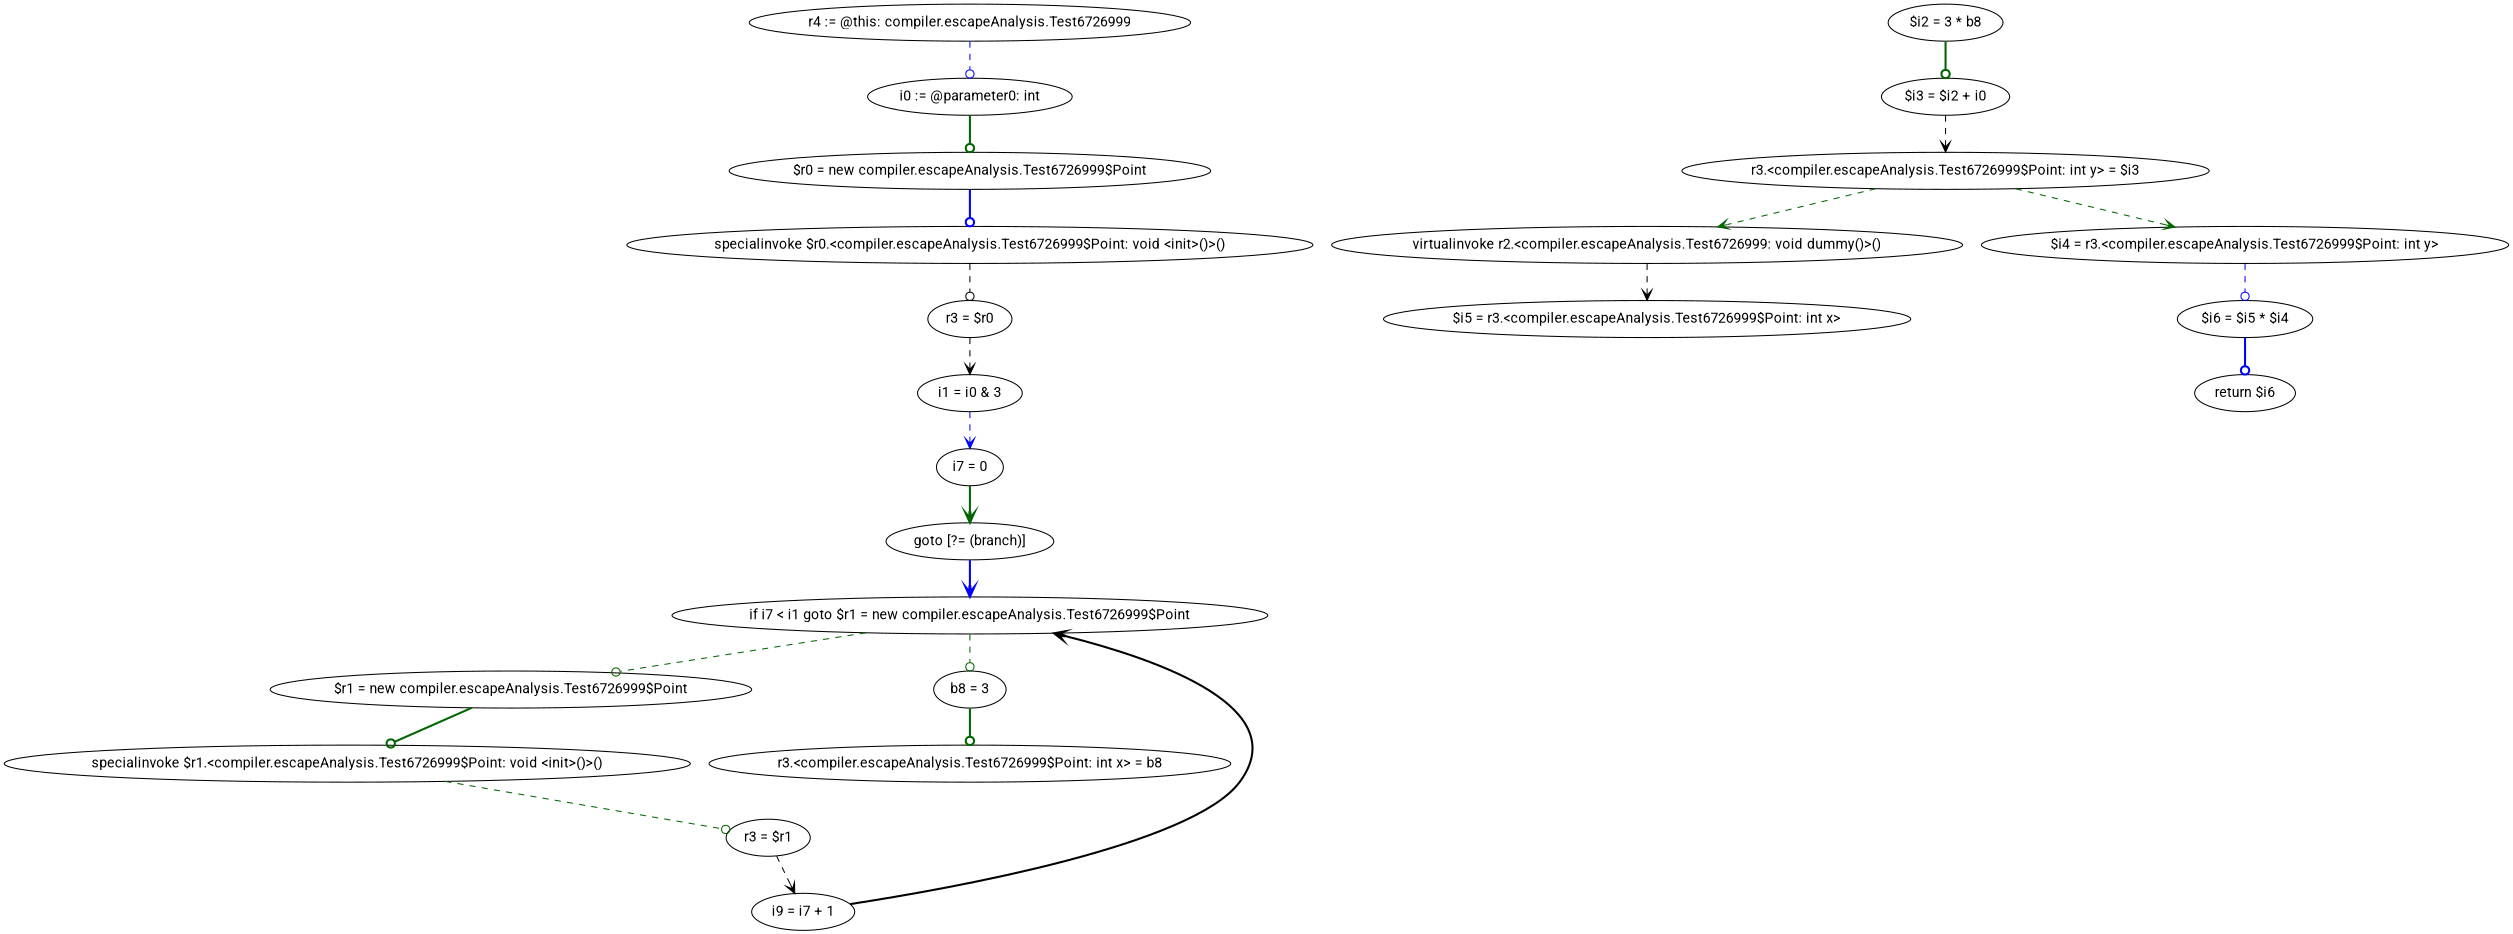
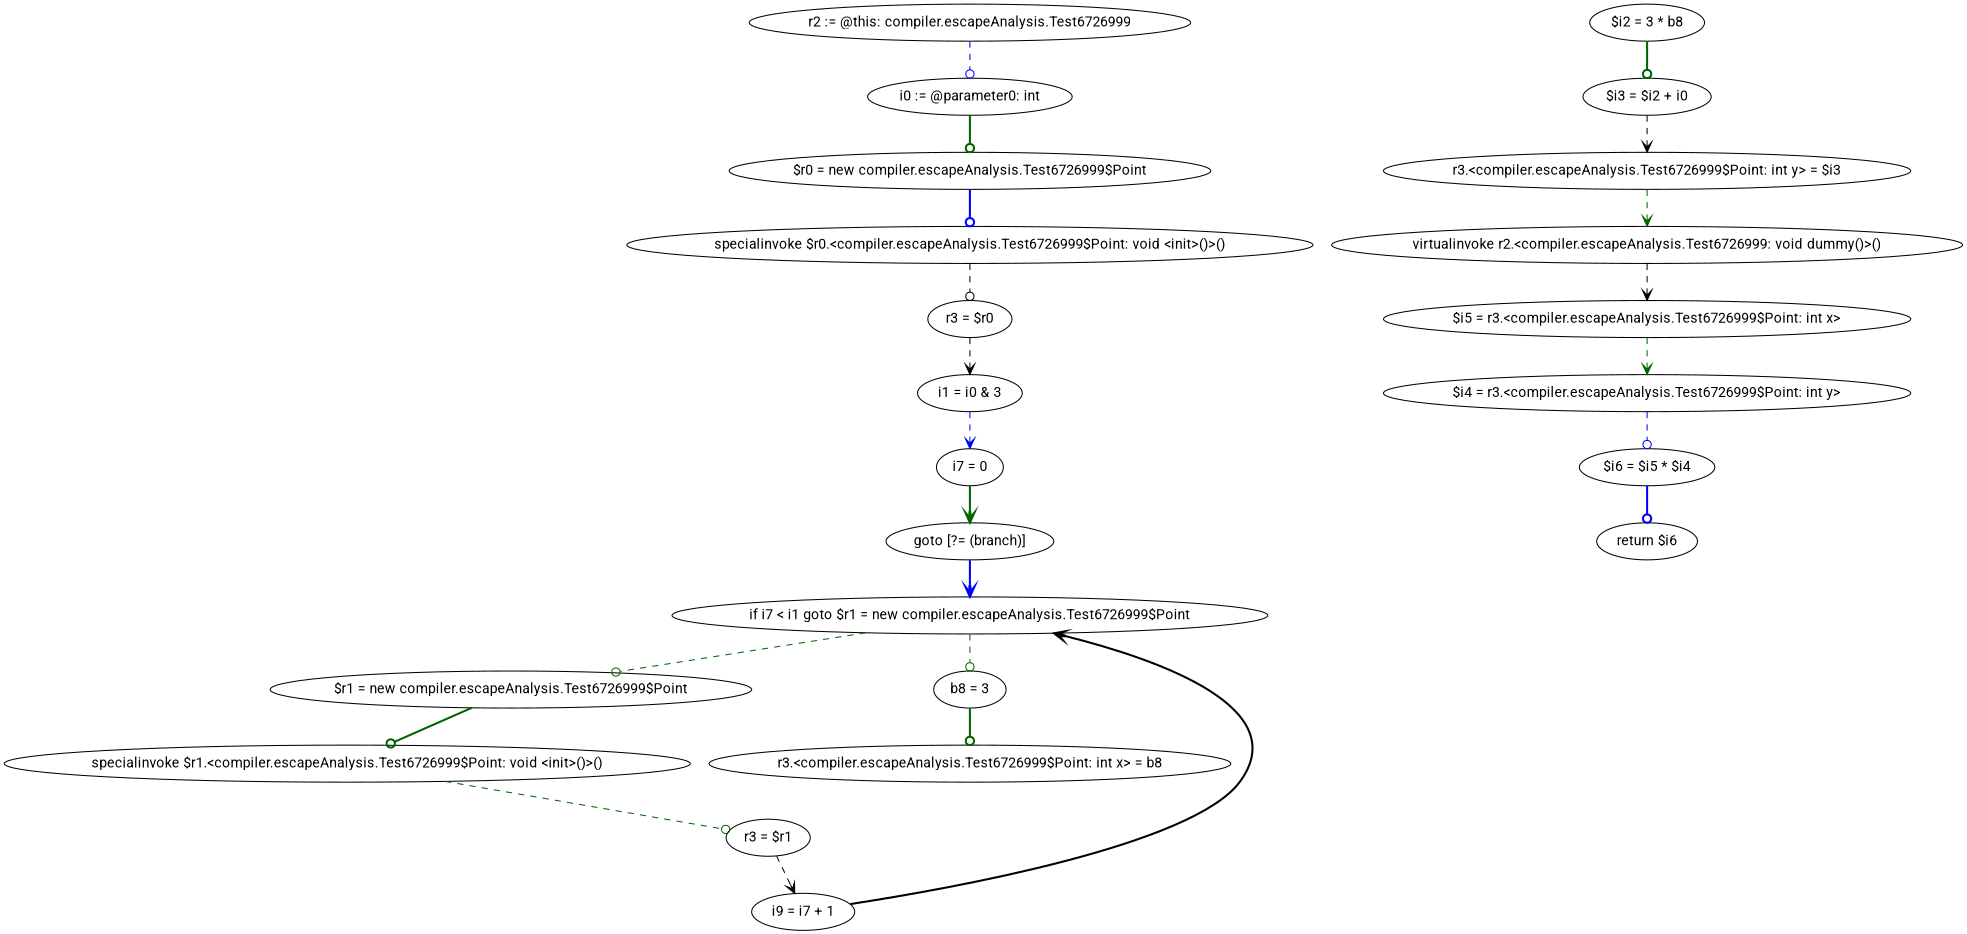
node "r4 := @this: compiler.escapeAnalysis.Test6726999": label "r4 := @this: compiler.escapeAnalysis.Test6726999" -> "r2 := @this: compiler.escapeAnalysis.Test6726999"
edge "r3.<compiler.escapeAnalysis.Test6726999$Point: int y> = $i3" -> "$i4 = r3.<compiler.escapeAnalysis.Test6726999$Point: int y>": now "$i5 = r3.<compiler.escapeAnalysis.Test6726999$Point: int x>" -> "$i4 = r3.<compiler.escapeAnalysis.Test6726999$Point: int y>"
